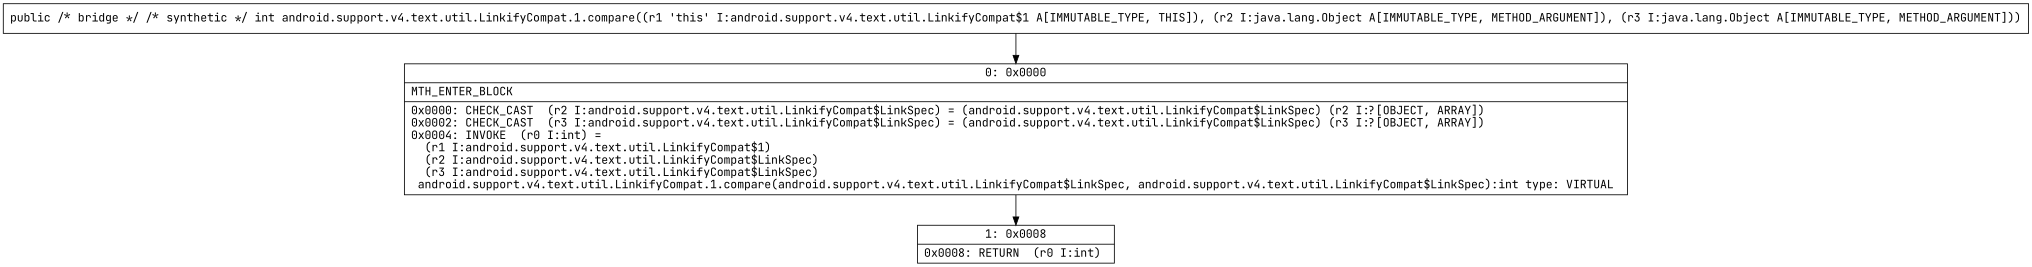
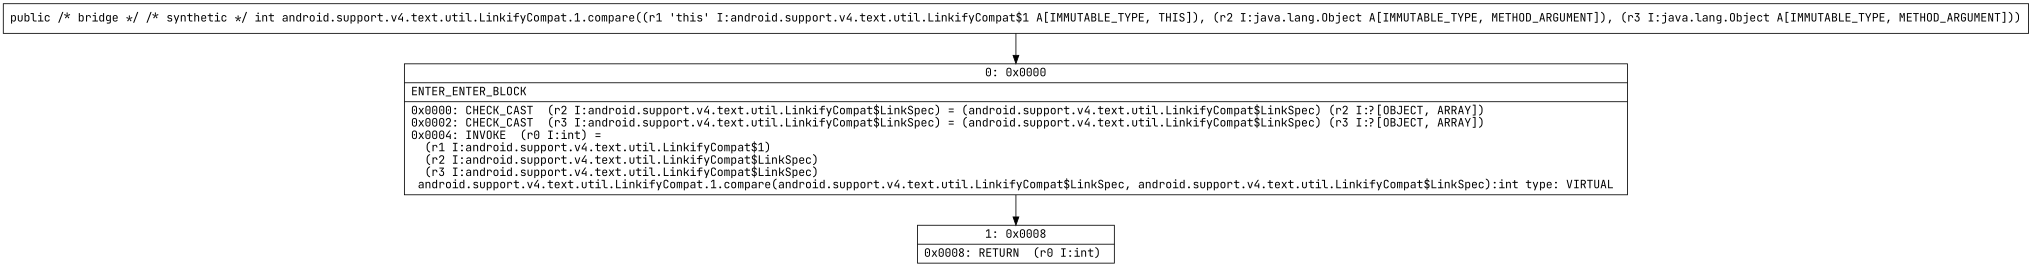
node "0: 0x0000": text "MTH_ENTER_BLOCK" -> "ENTER_ENTER_BLOCK"
